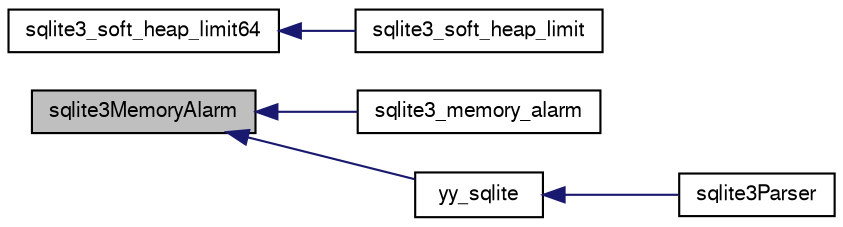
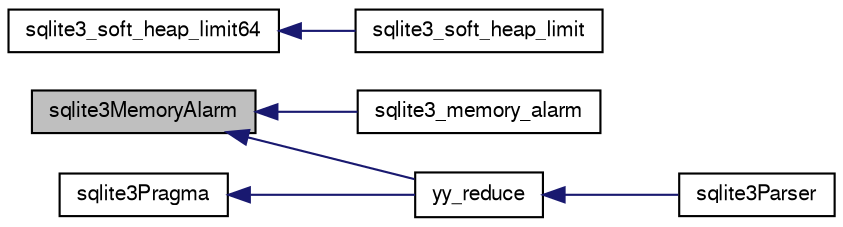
node "sqlite3Pragma": added
node "yy_sqlite": label "yy_sqlite" -> "yy_reduce"
